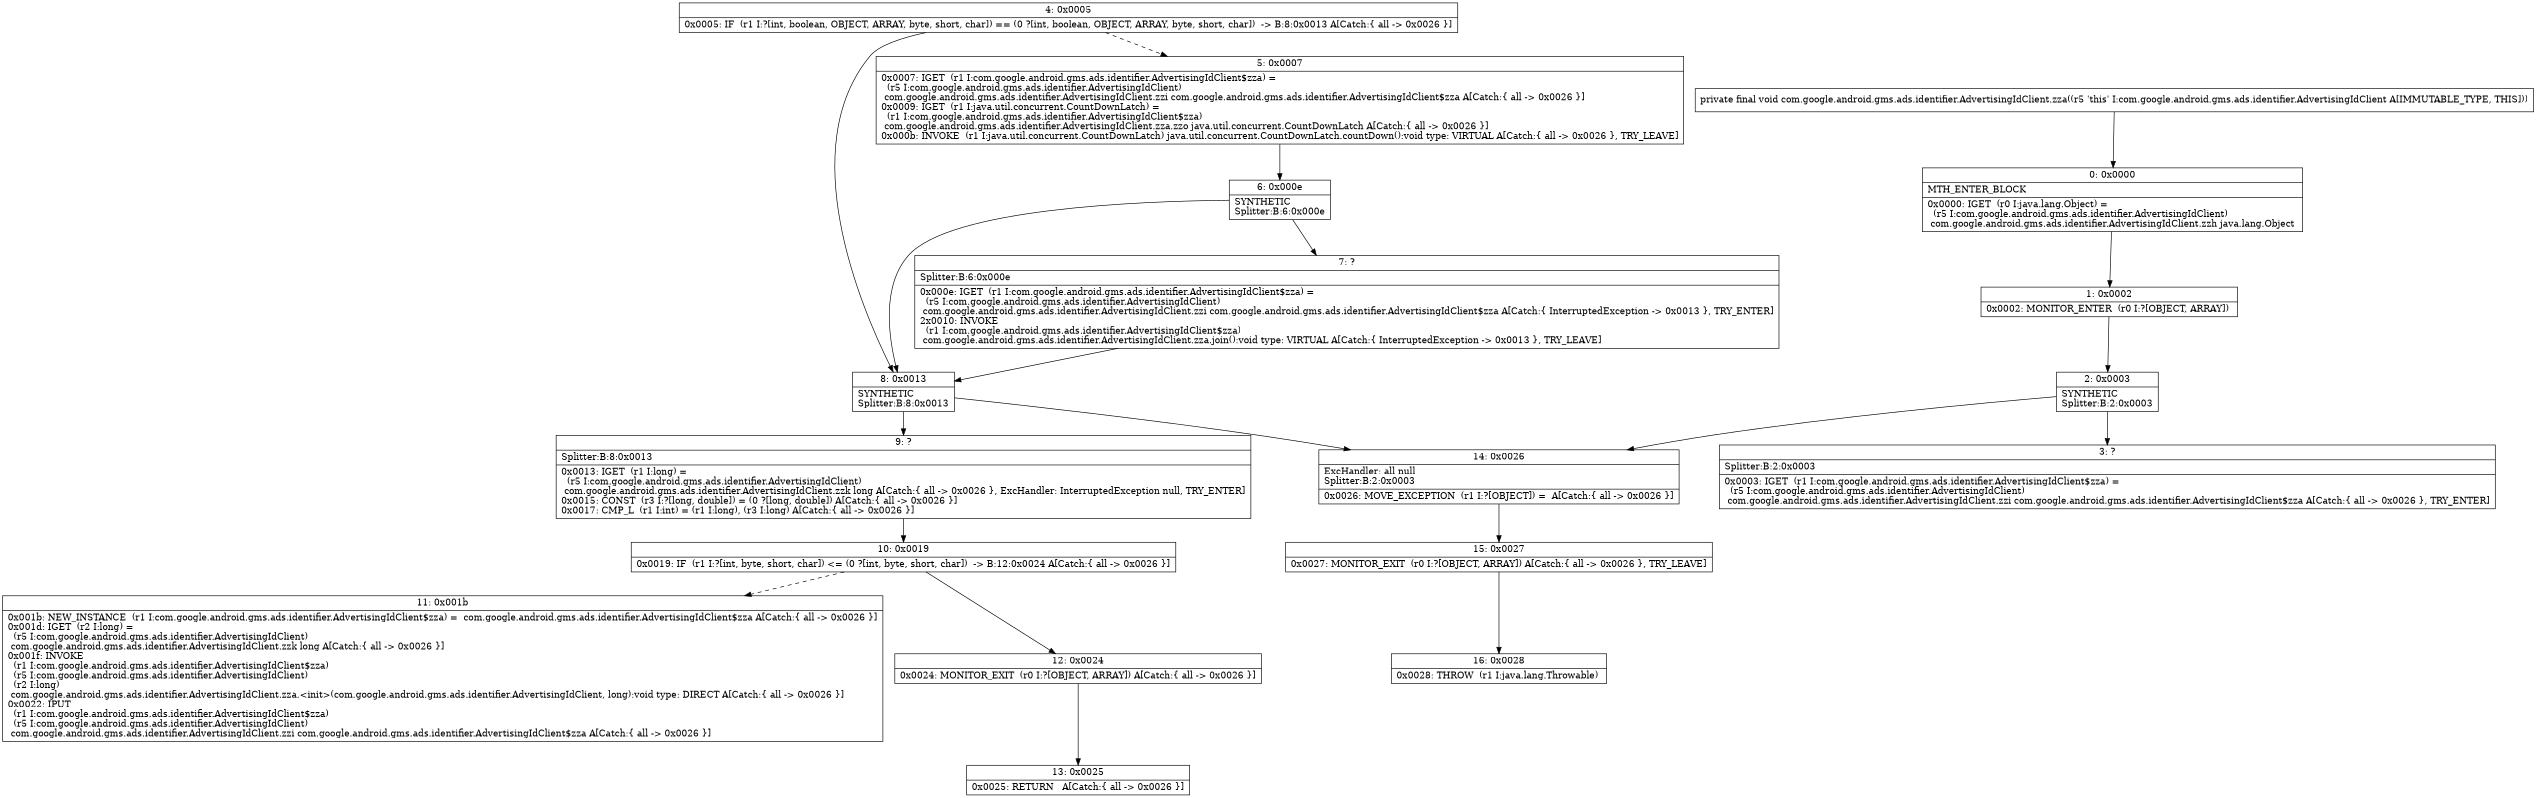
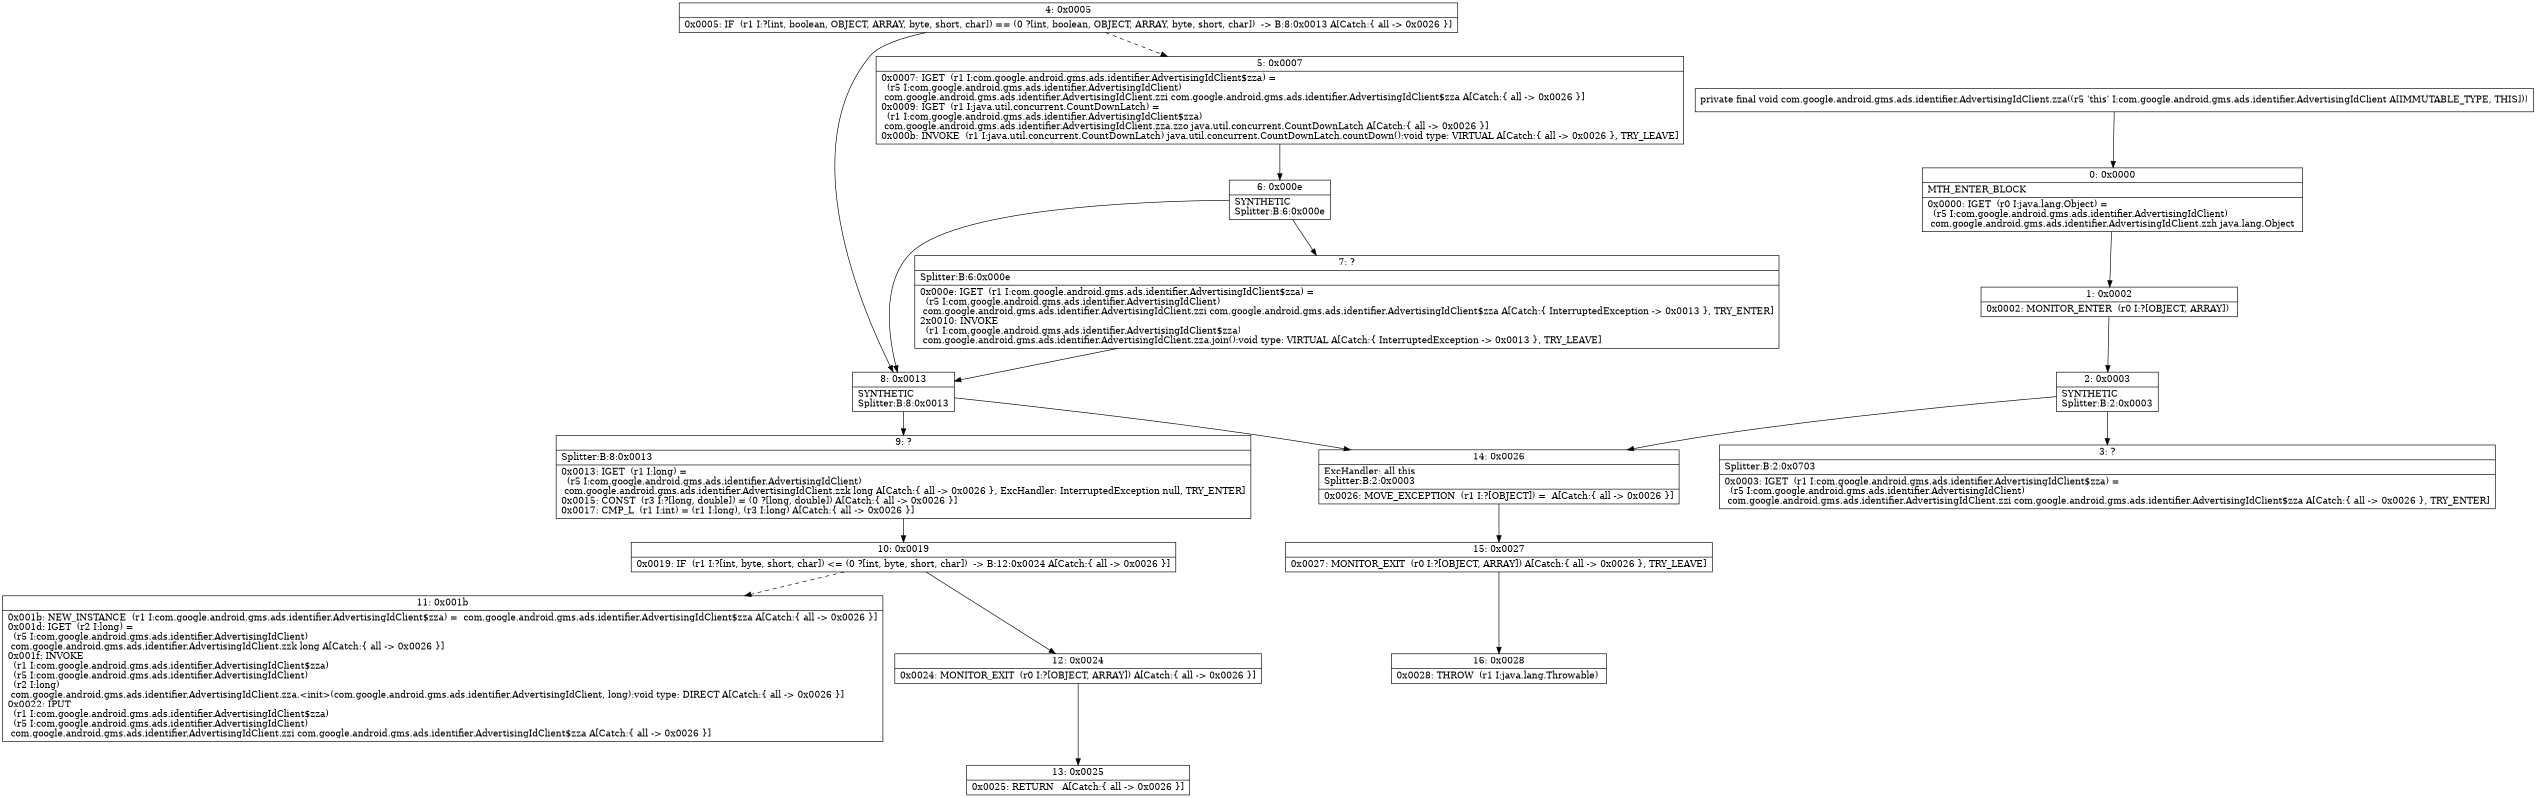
node "3: ?": text "Splitter:B:2:0x0003" -> "Splitter:B:2:0x0703"
node "14: 0x0026": text "ExcHandler: all null" -> "ExcHandler: all this"
